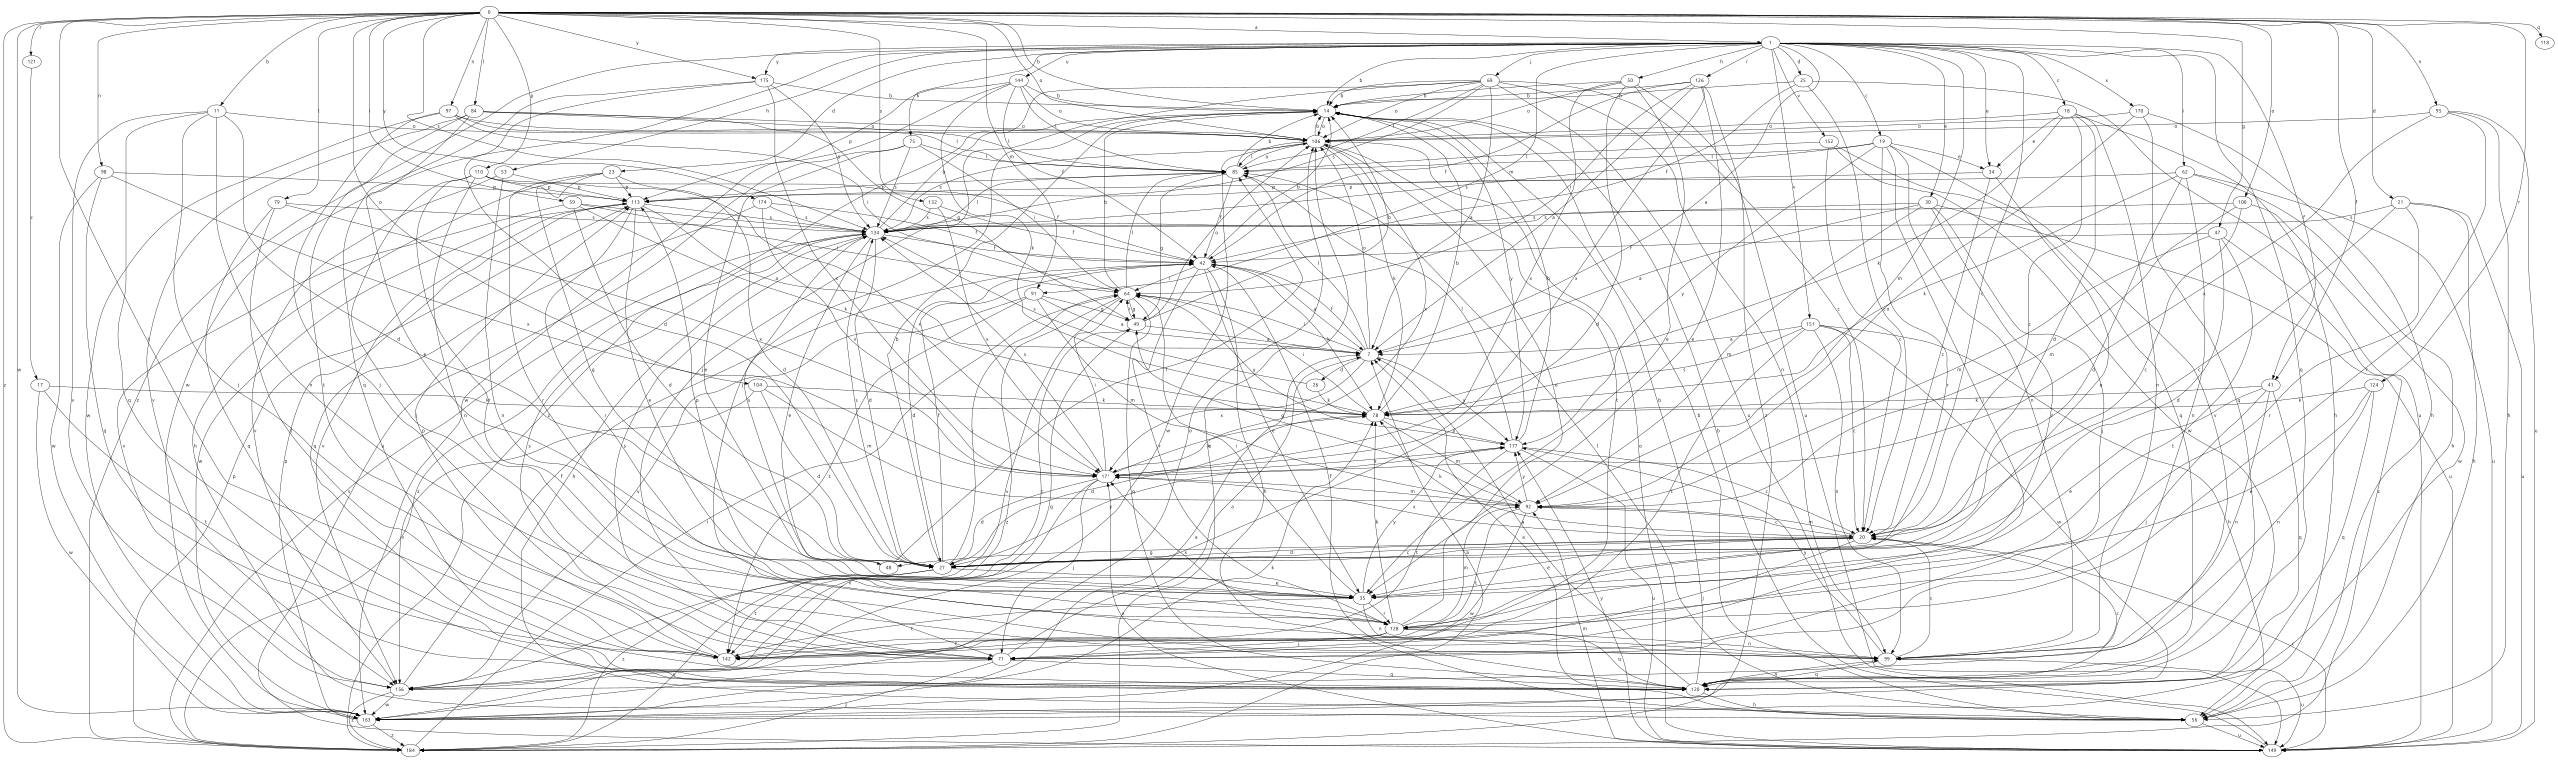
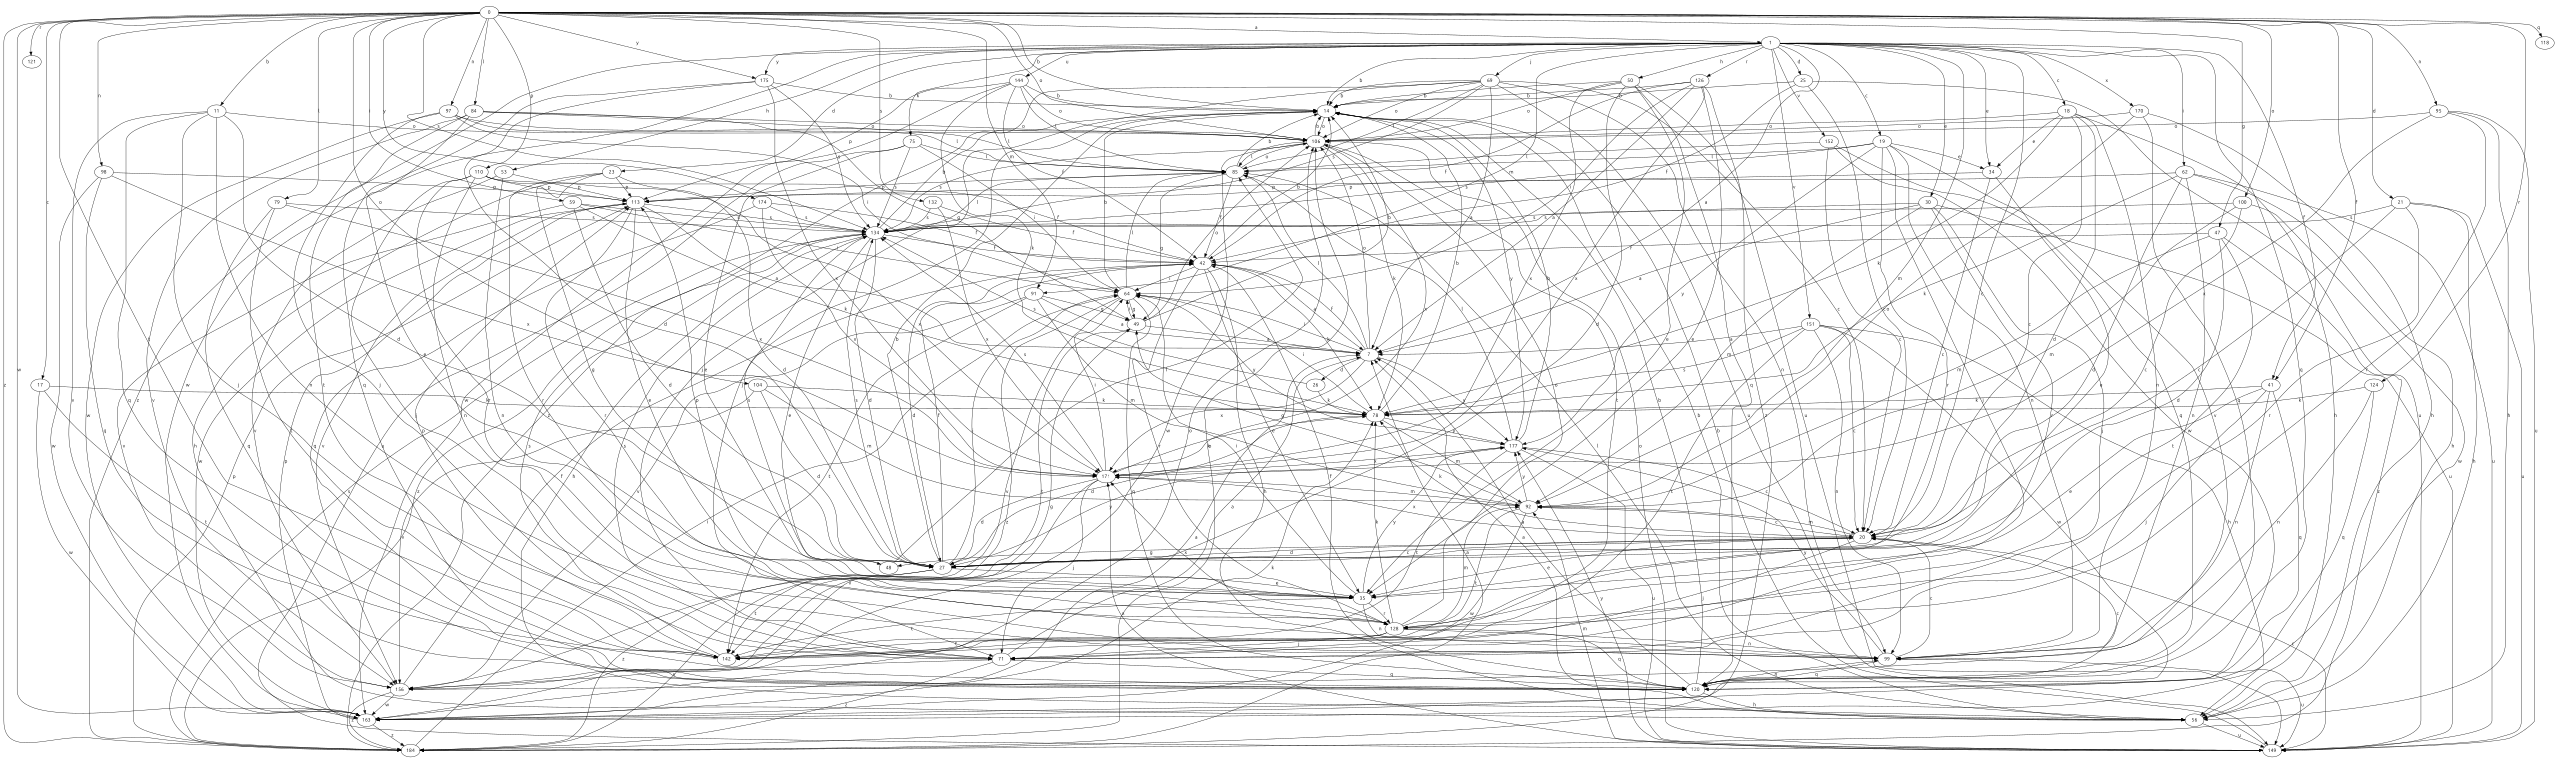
edge "121" -> "17": now "0" -> "17"
edge "50" -> "120": added, label "q"
edge "124" -> "35": removed, label "e"
